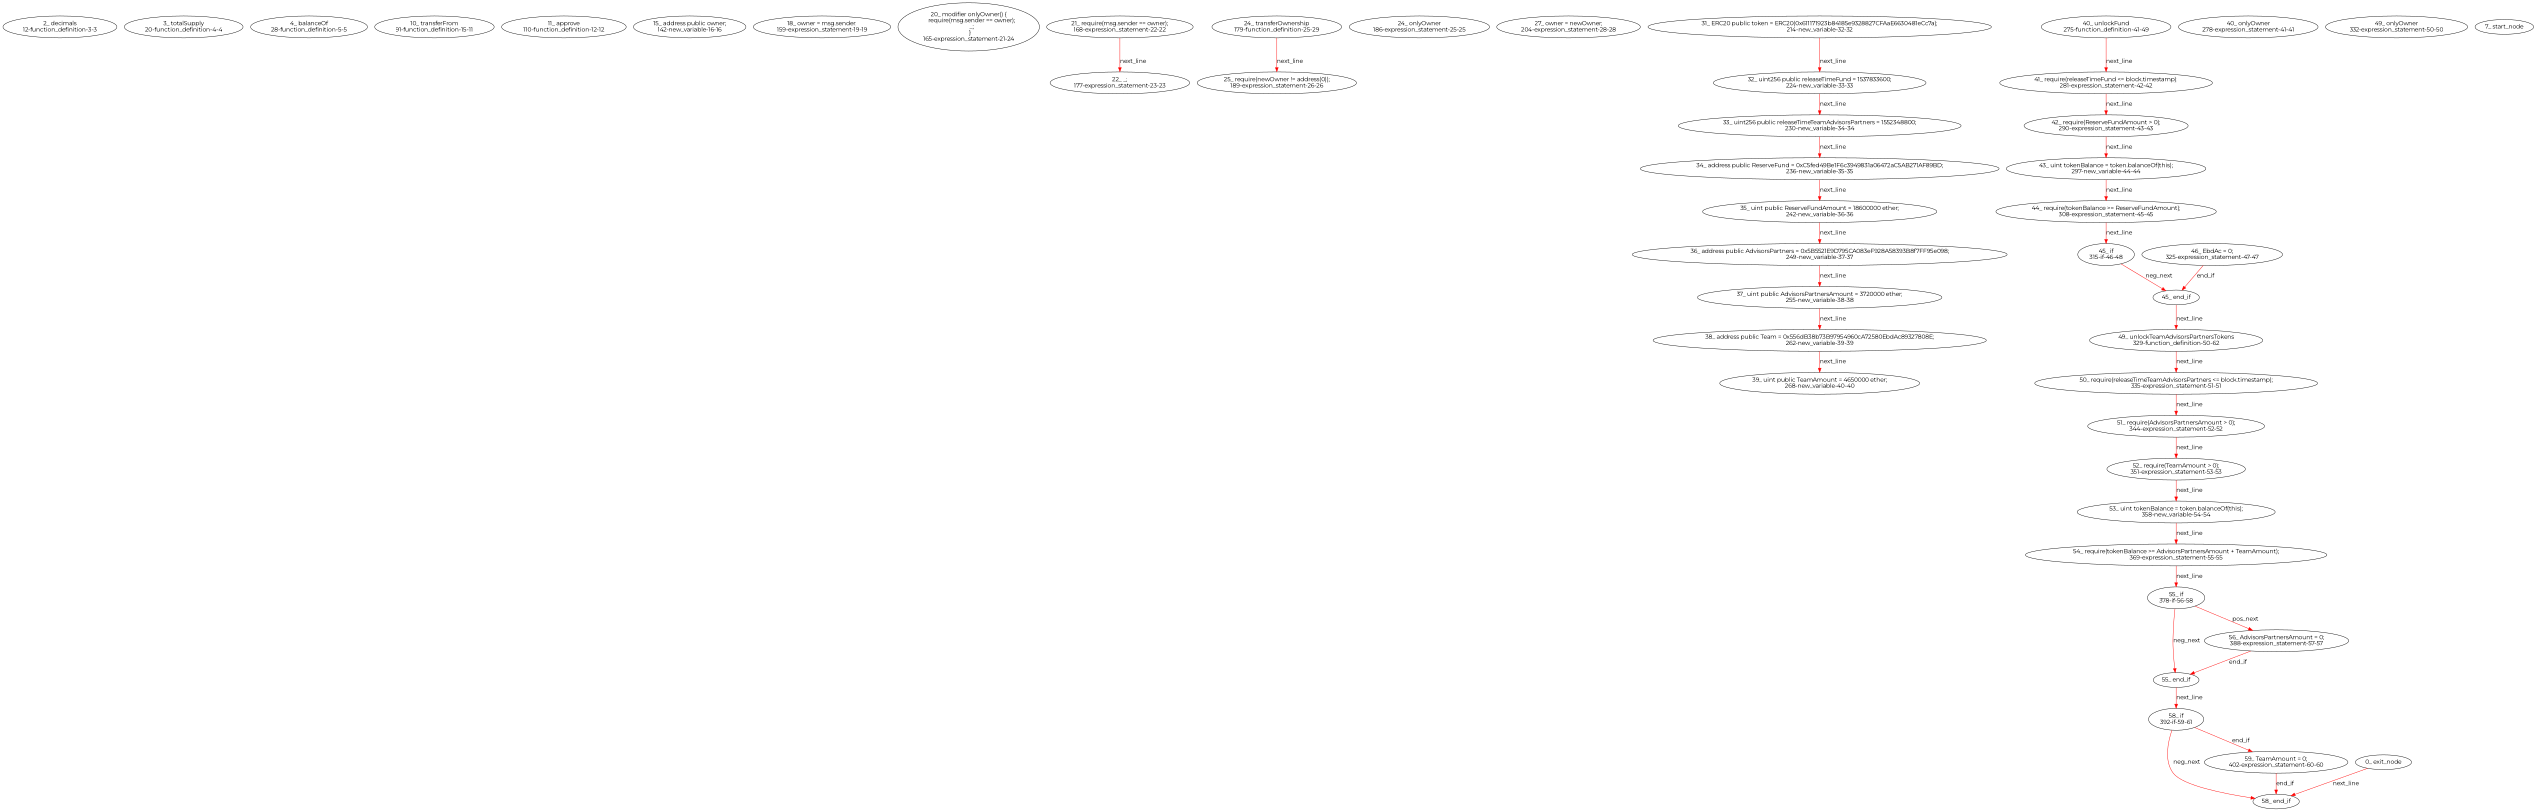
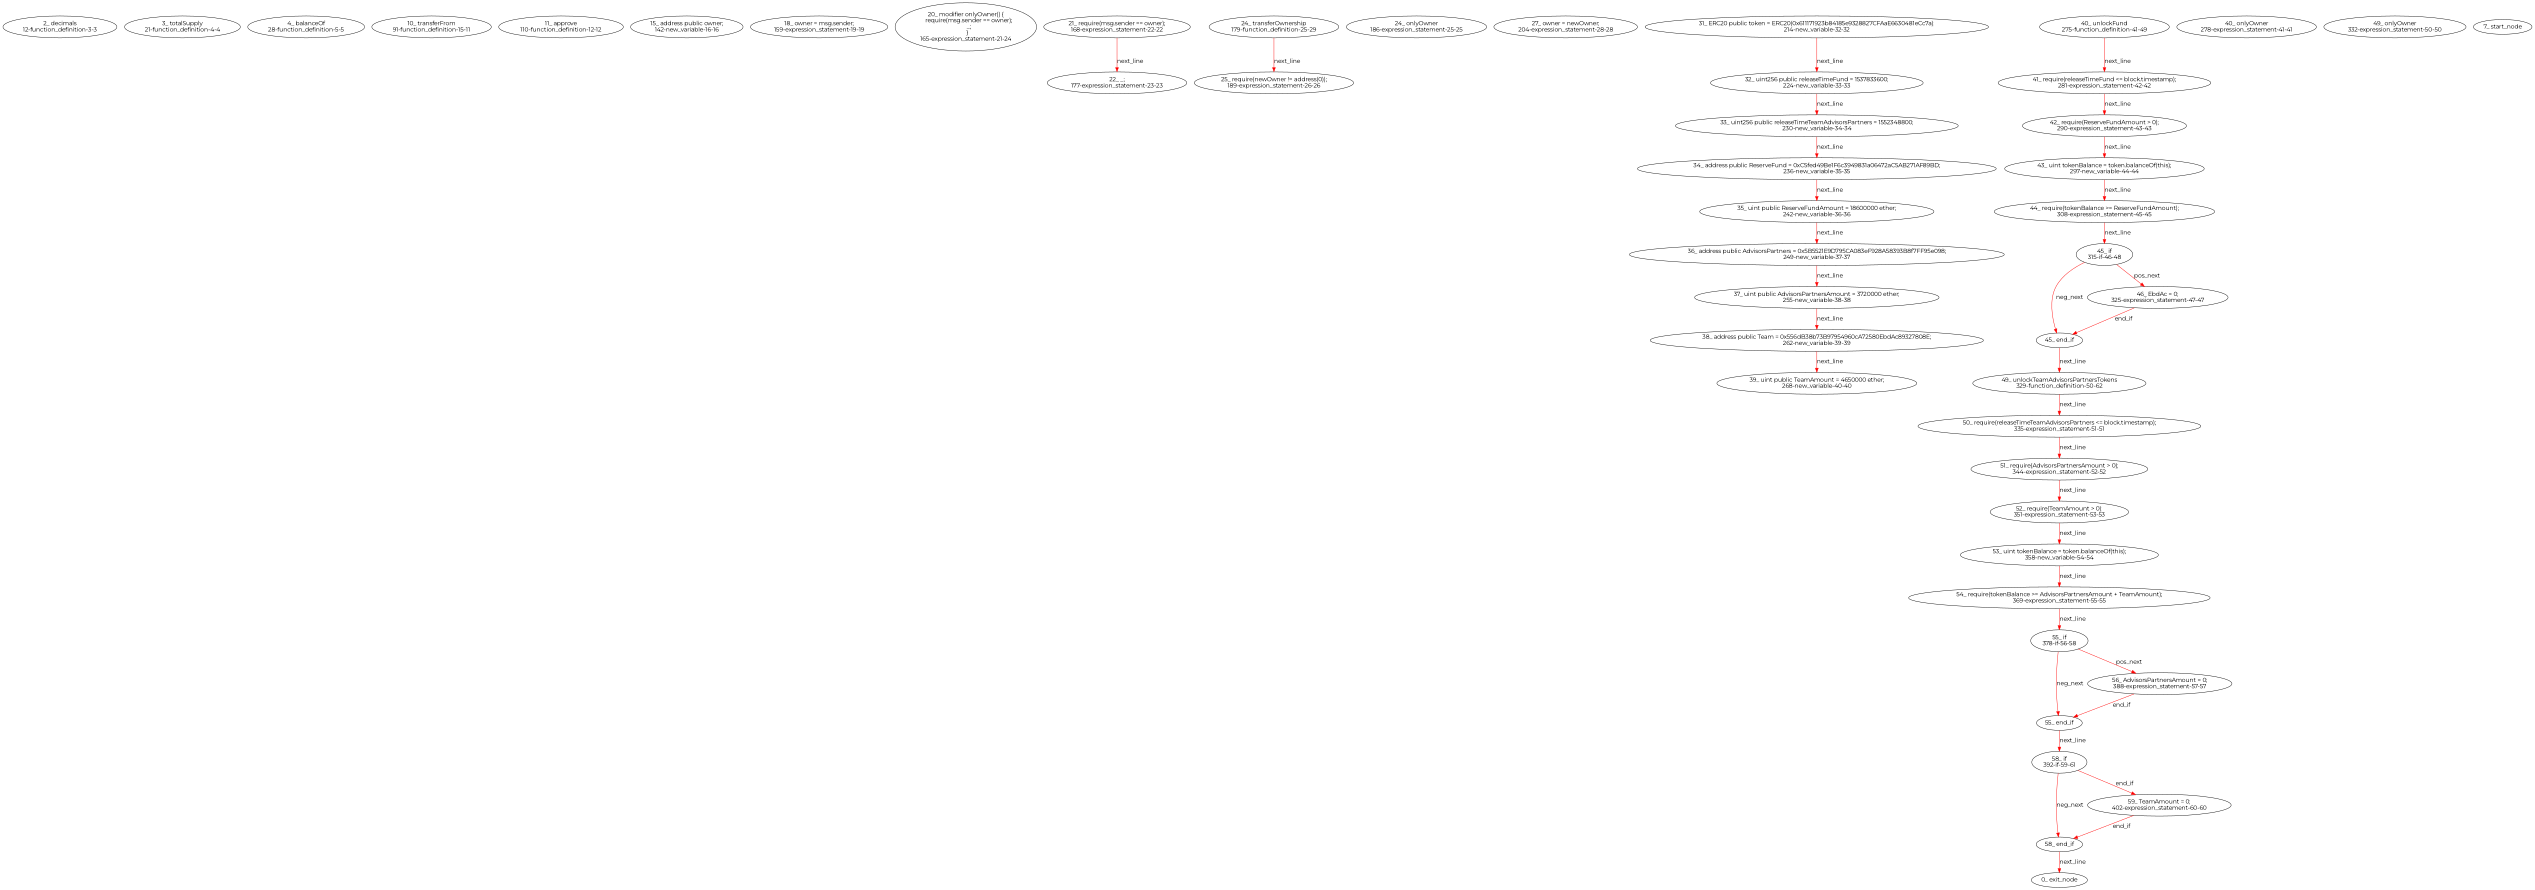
node "3_ totalSupply 20-function_definition-4-4": label "3_ totalSupply 20-function_definition-4-4" -> "3_ totalSupply 21-function_definition-4-4"
edge "45_ if 315-if-46-48" -> "46_ EbdAc = 0; 325-expression_statement-47-47": added, label "pos_next"
edge "0_ exit_node" -> "58_ end_if": reversed
